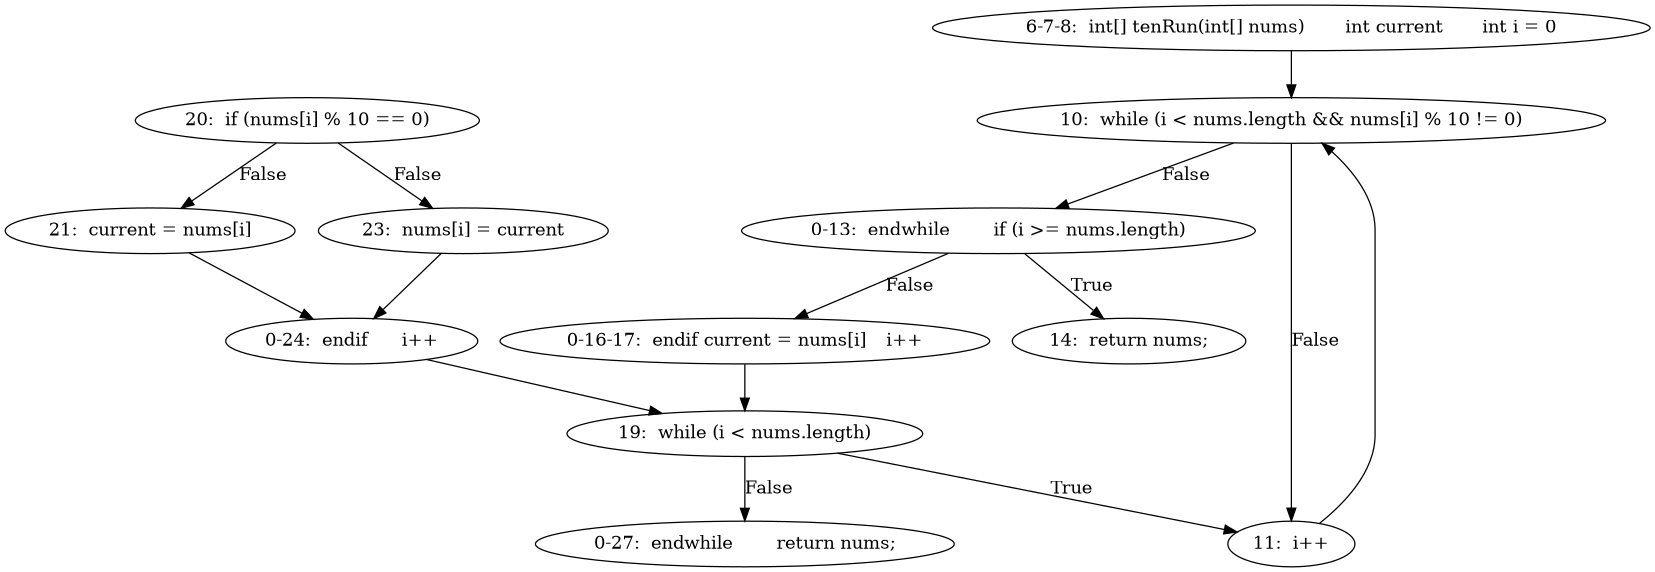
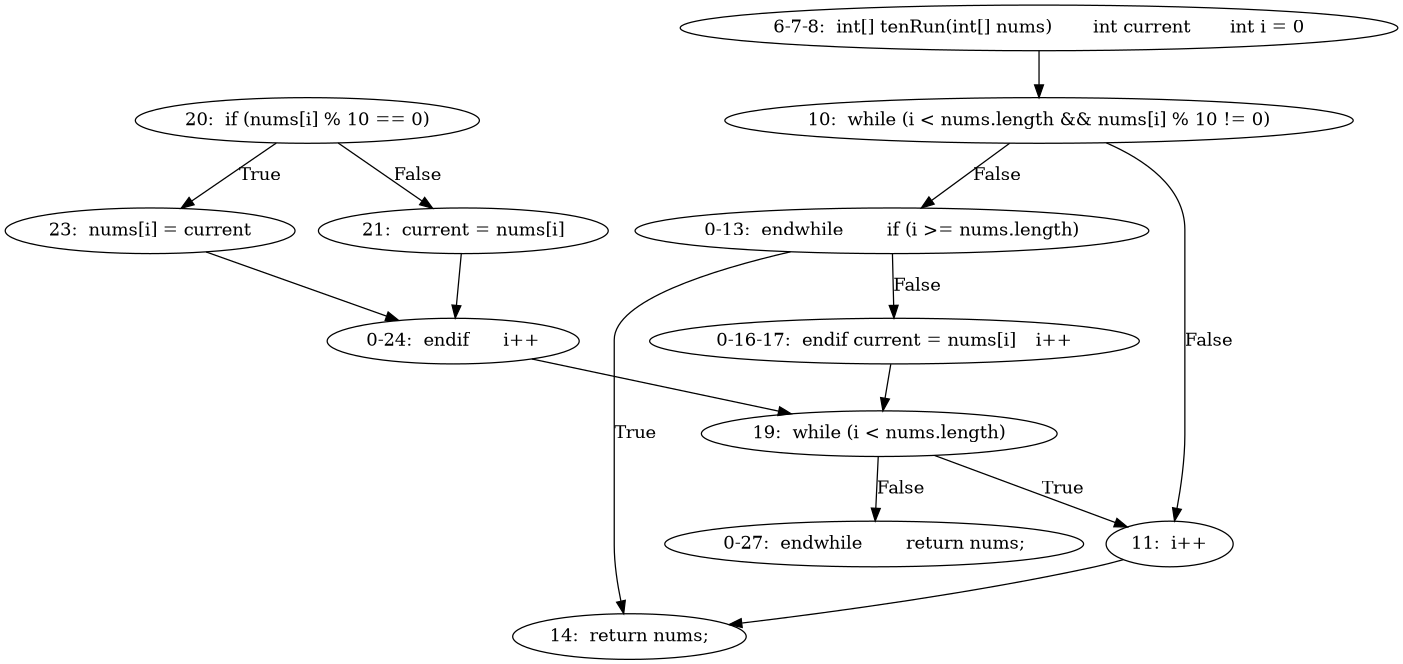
edge "20:  if (nums[i] % 10 == 0)" -> "23:  nums[i] = current": label "False" -> "True"
edge "11:  i++" -> "10:  while (i < nums.length && nums[i] % 10 != 0)": now "11:  i++" -> "14:  return nums;"
